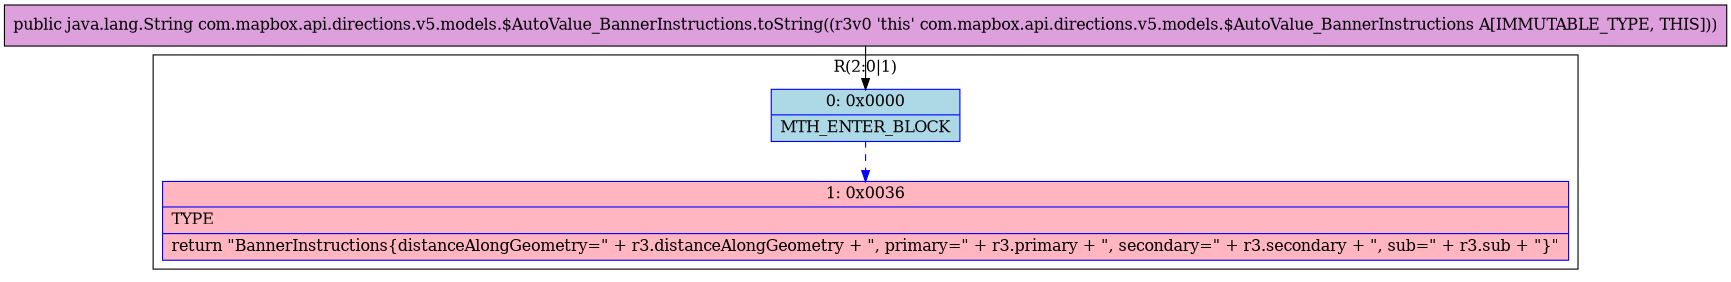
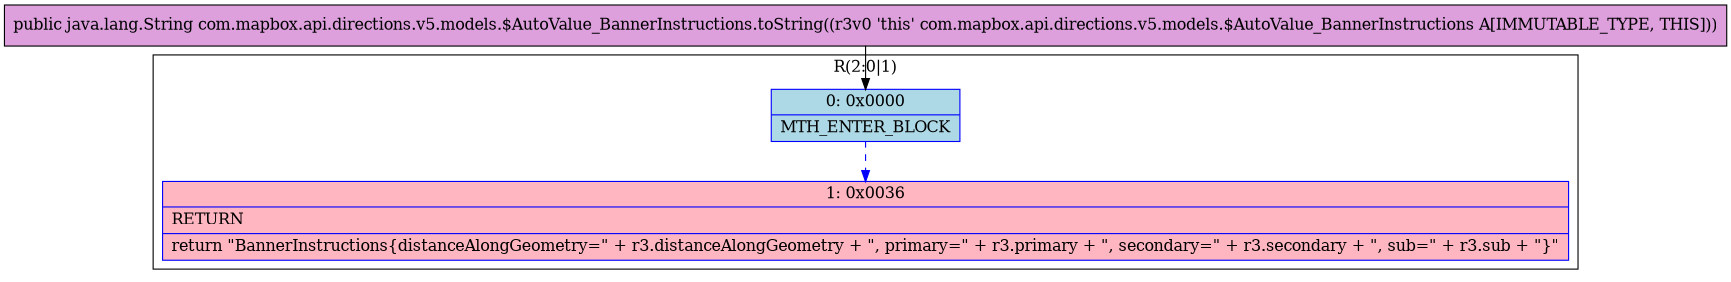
node "1: 0x0036": text "TYPE" -> "RETURN"
